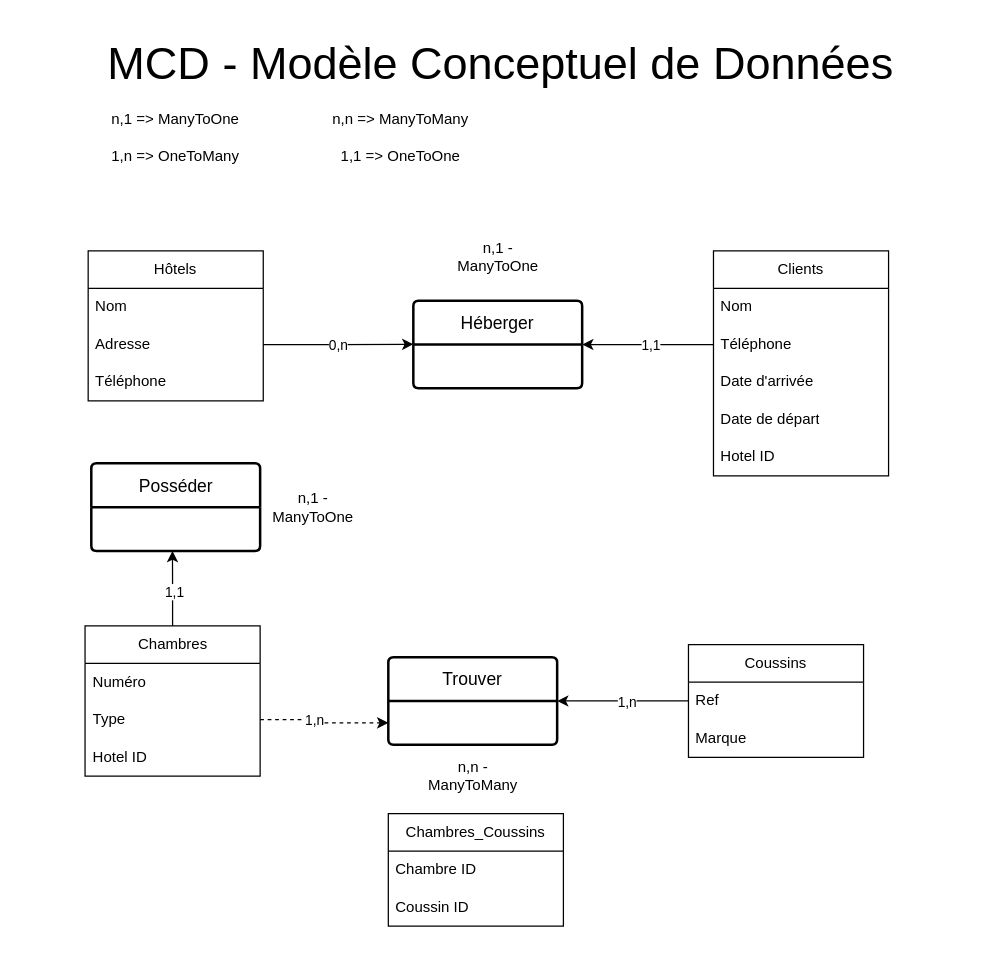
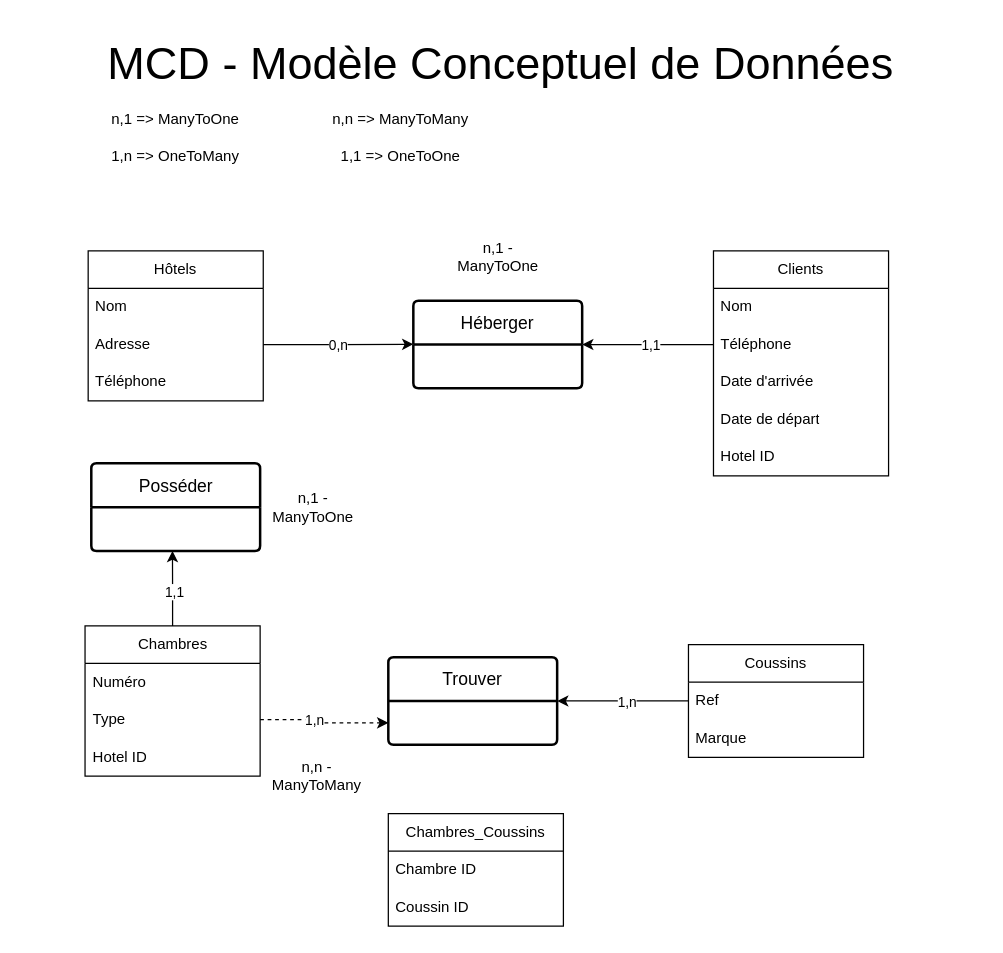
node "n,n - ManyToMany": moved (473, 776) -> (316, 776)
